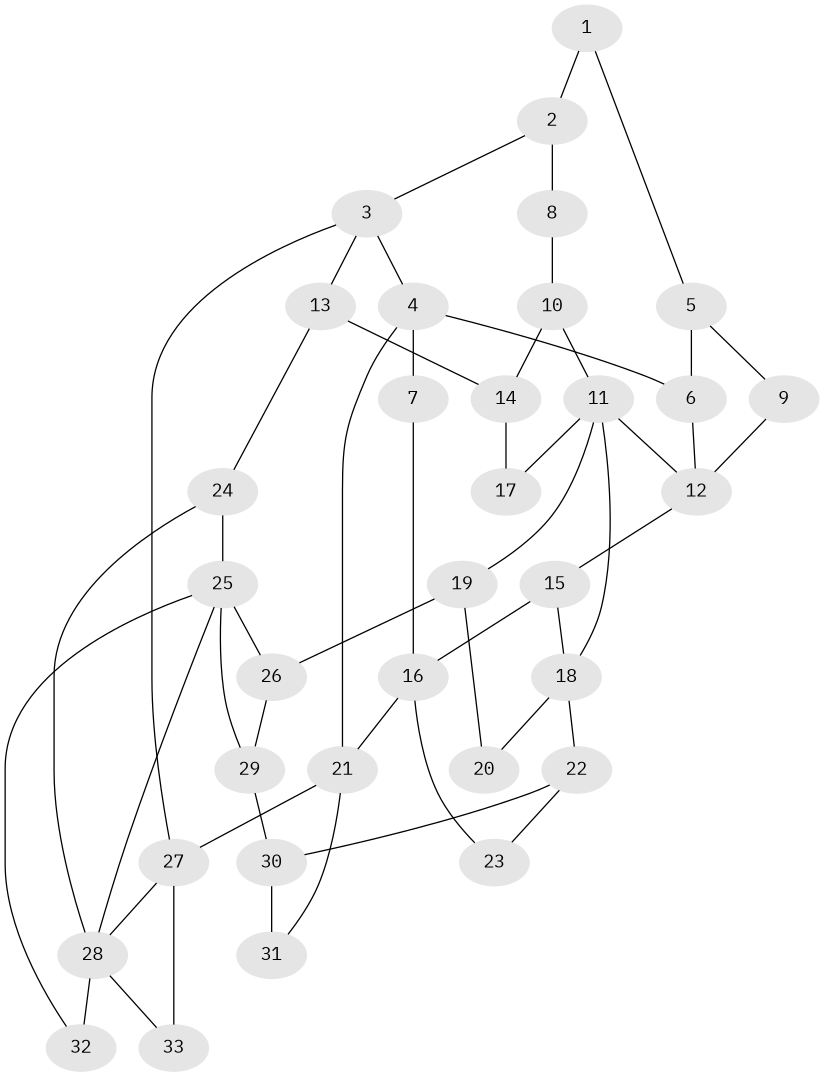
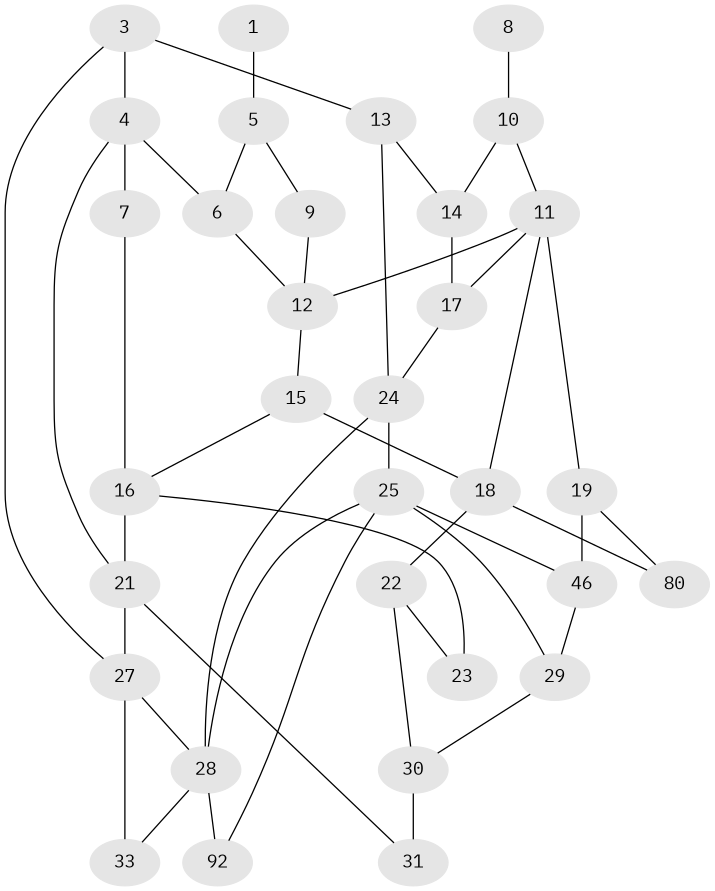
node "2": removed
edge "17" -- "24": added
node "26": label "26" -> "46"
node "20": label "20" -> "80"
node "32": label "32" -> "92"
